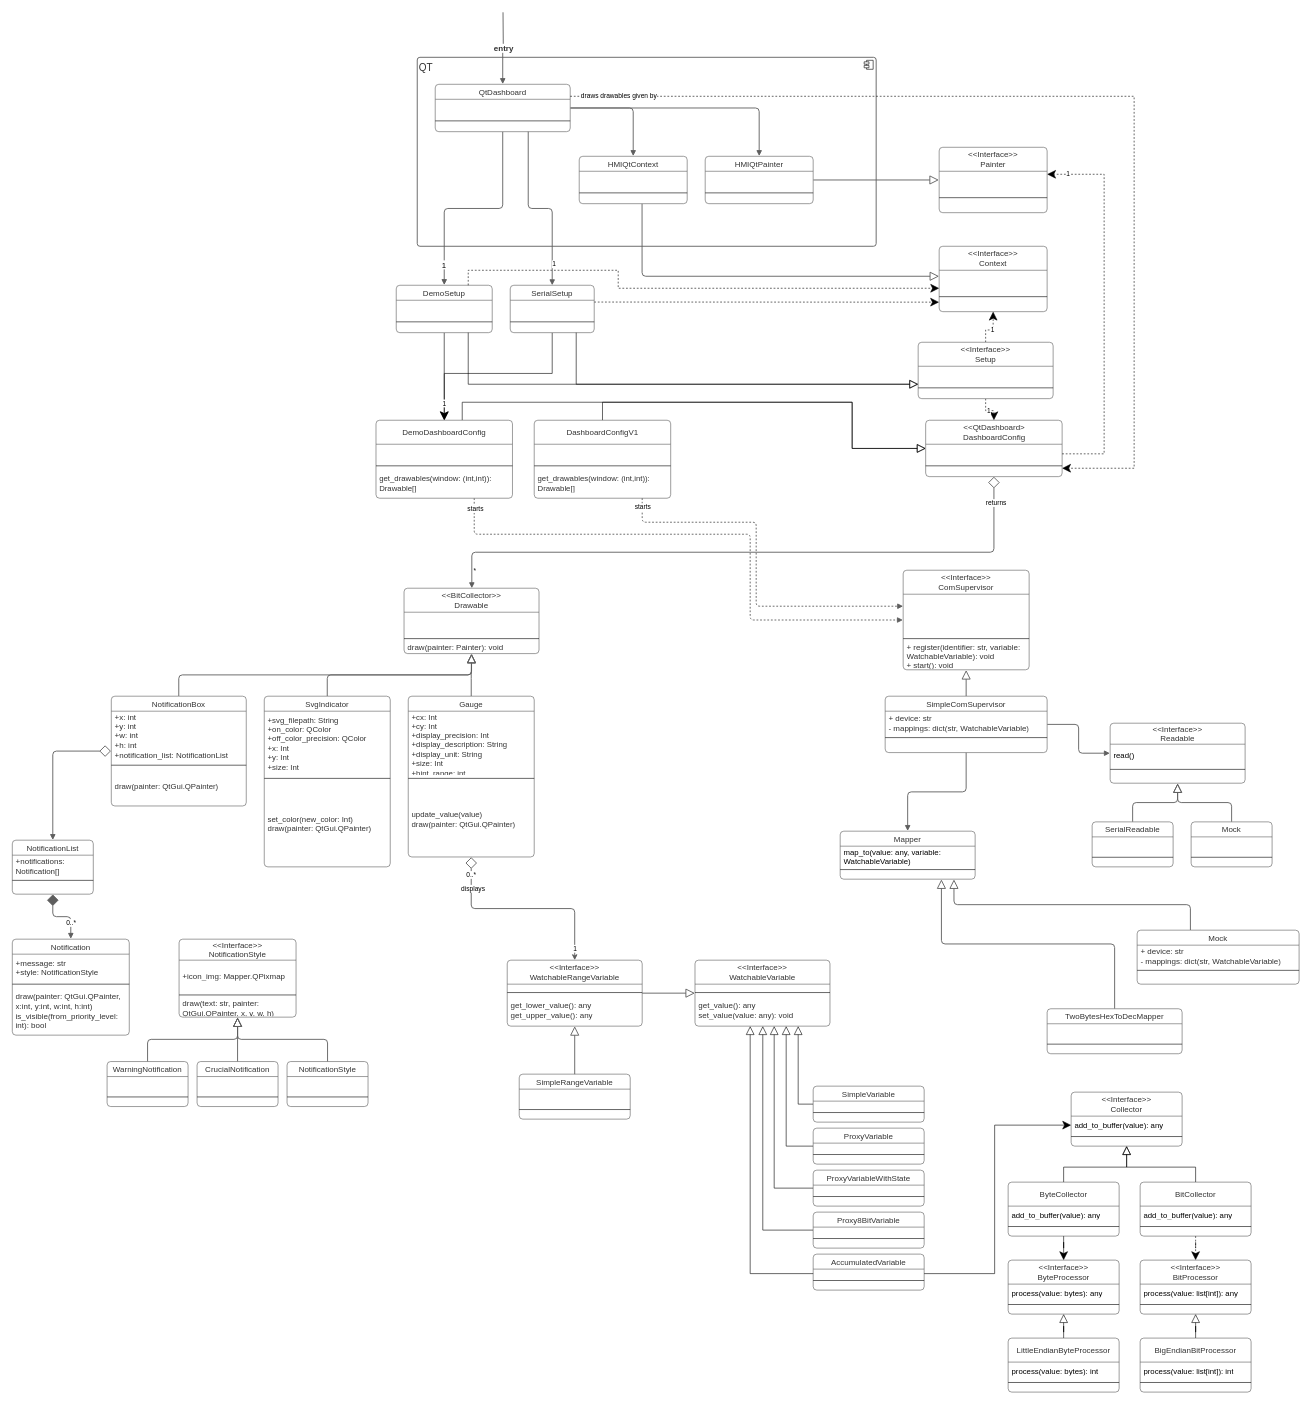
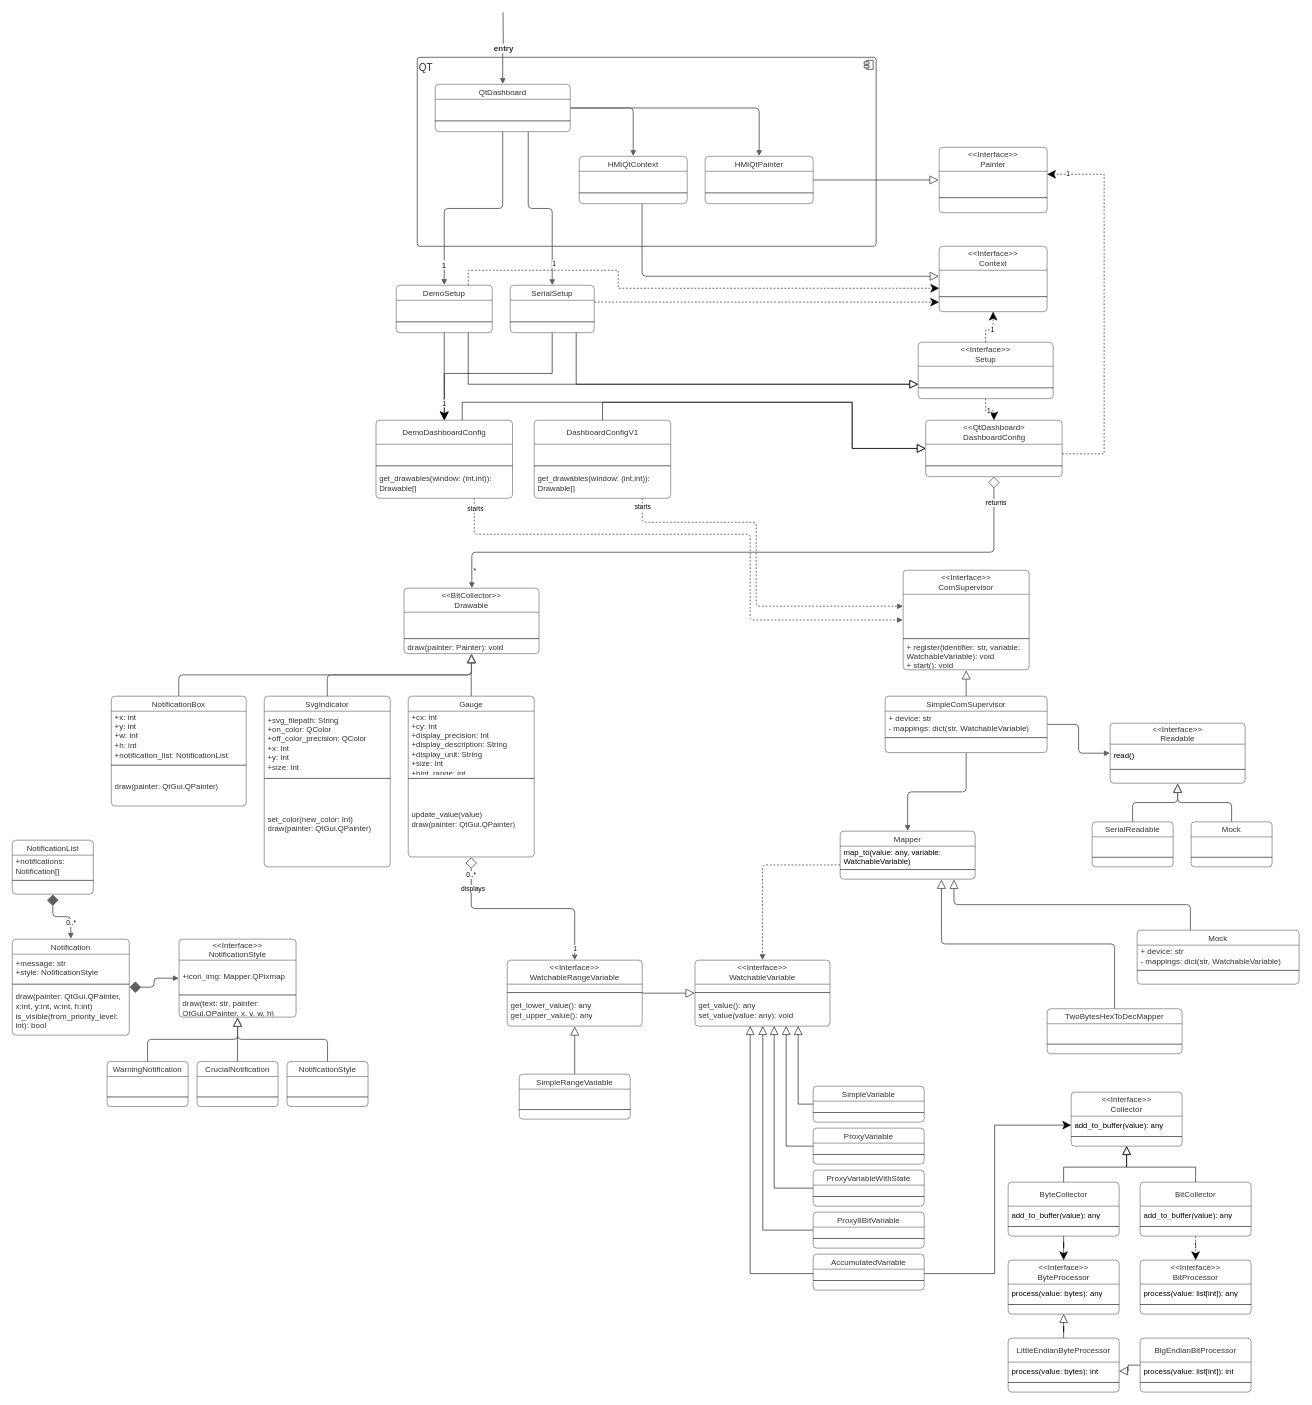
edge "QtDashboard" -> "<<QtDashboard> DashboardConfig": removed, label "draws drawables given by"
edge "NotificationBox" -- "NotificationList": removed
edge "Mapper" -> "<<Interface>> WatchableVariable": added
edge "<<Interface>> NotificationStyle" -- "Notification": added
edge "BigEndianBitProcessor" -> "<<Interface>> BitProcessor": now "BigEndianBitProcessor" -> "process(value: bytes): int"
